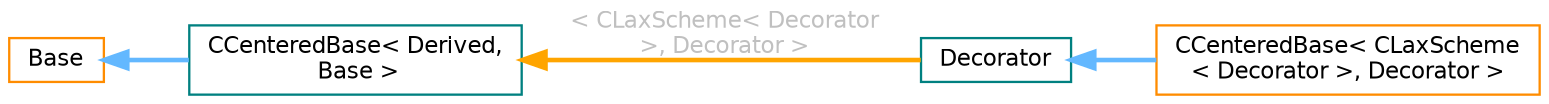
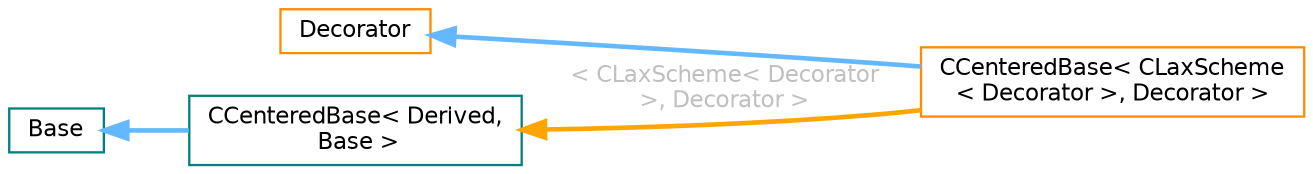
node "Base": color darkorange -> teal
edge "Decorator" -> "CCenteredBase< Derived, Base >": now "CCenteredBase< CLaxScheme < Decorator >, Decorator >" -> "CCenteredBase< Derived, Base >"
node "Decorator": color teal -> darkorange
